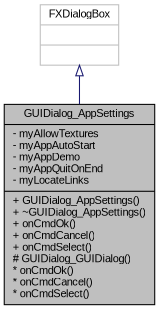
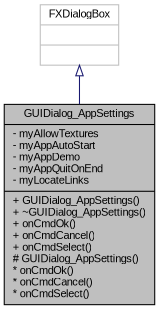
node "GUIDialog_AppSettings": text "# GUIDialog_GUIDialog()" -> "# GUIDialog_AppSettings()"
